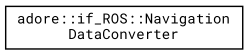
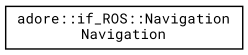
node "adore::if_ROS::Navigation DataConverter": label "adore::if_ROS::Navigation DataConverter" -> "adore::if_ROS::Navigation Navigation"
